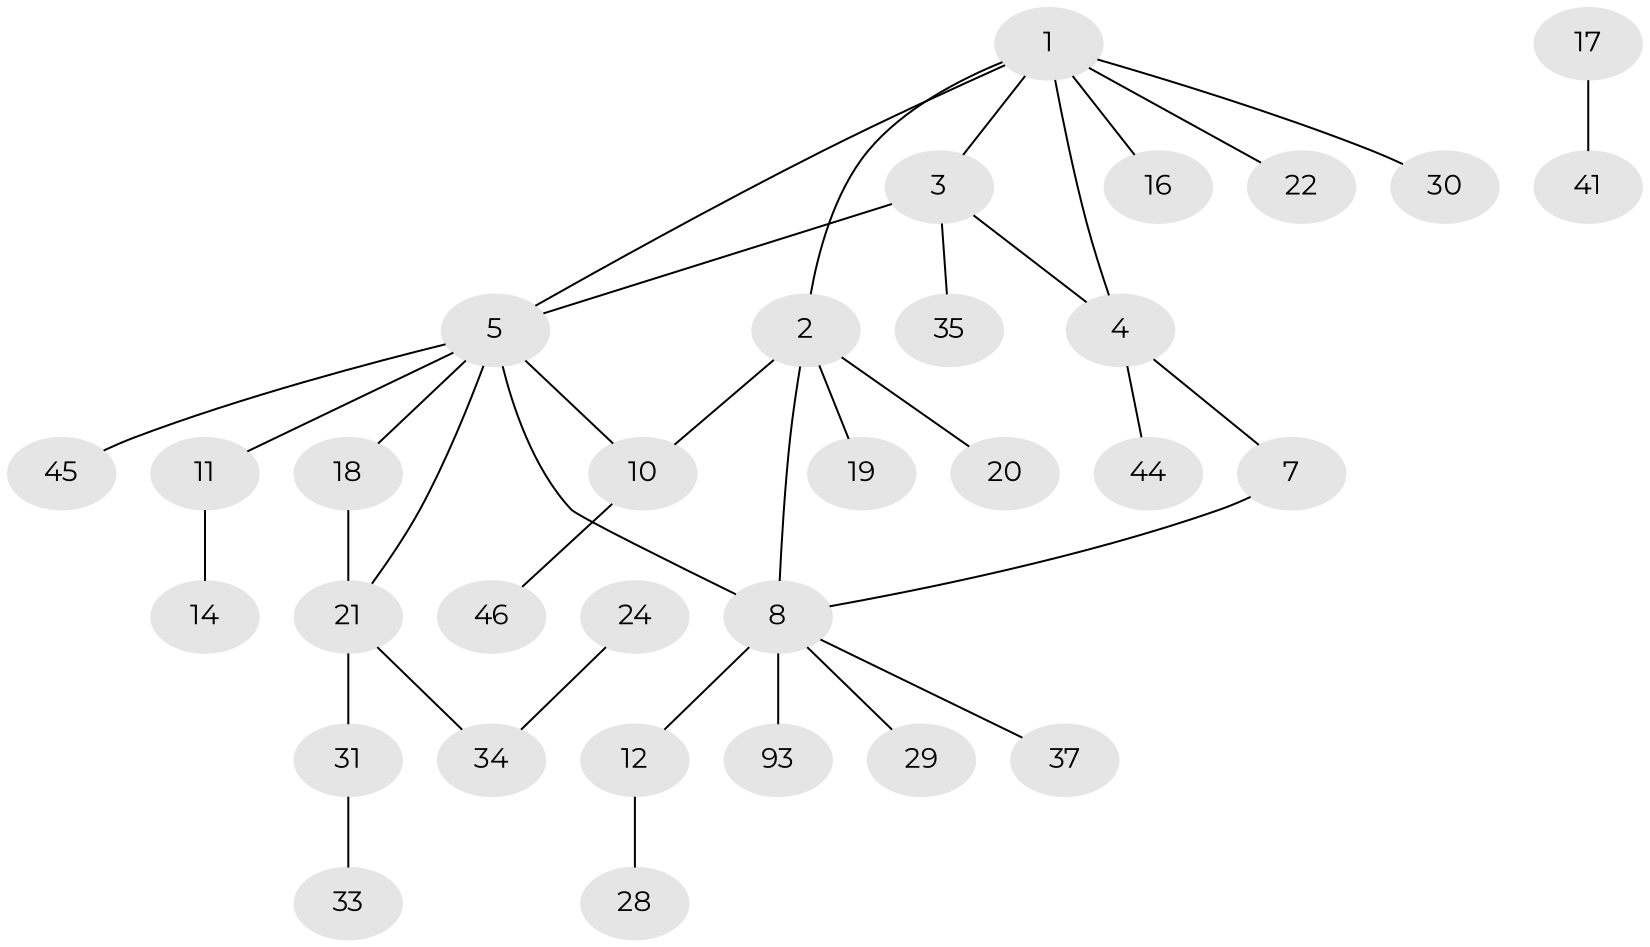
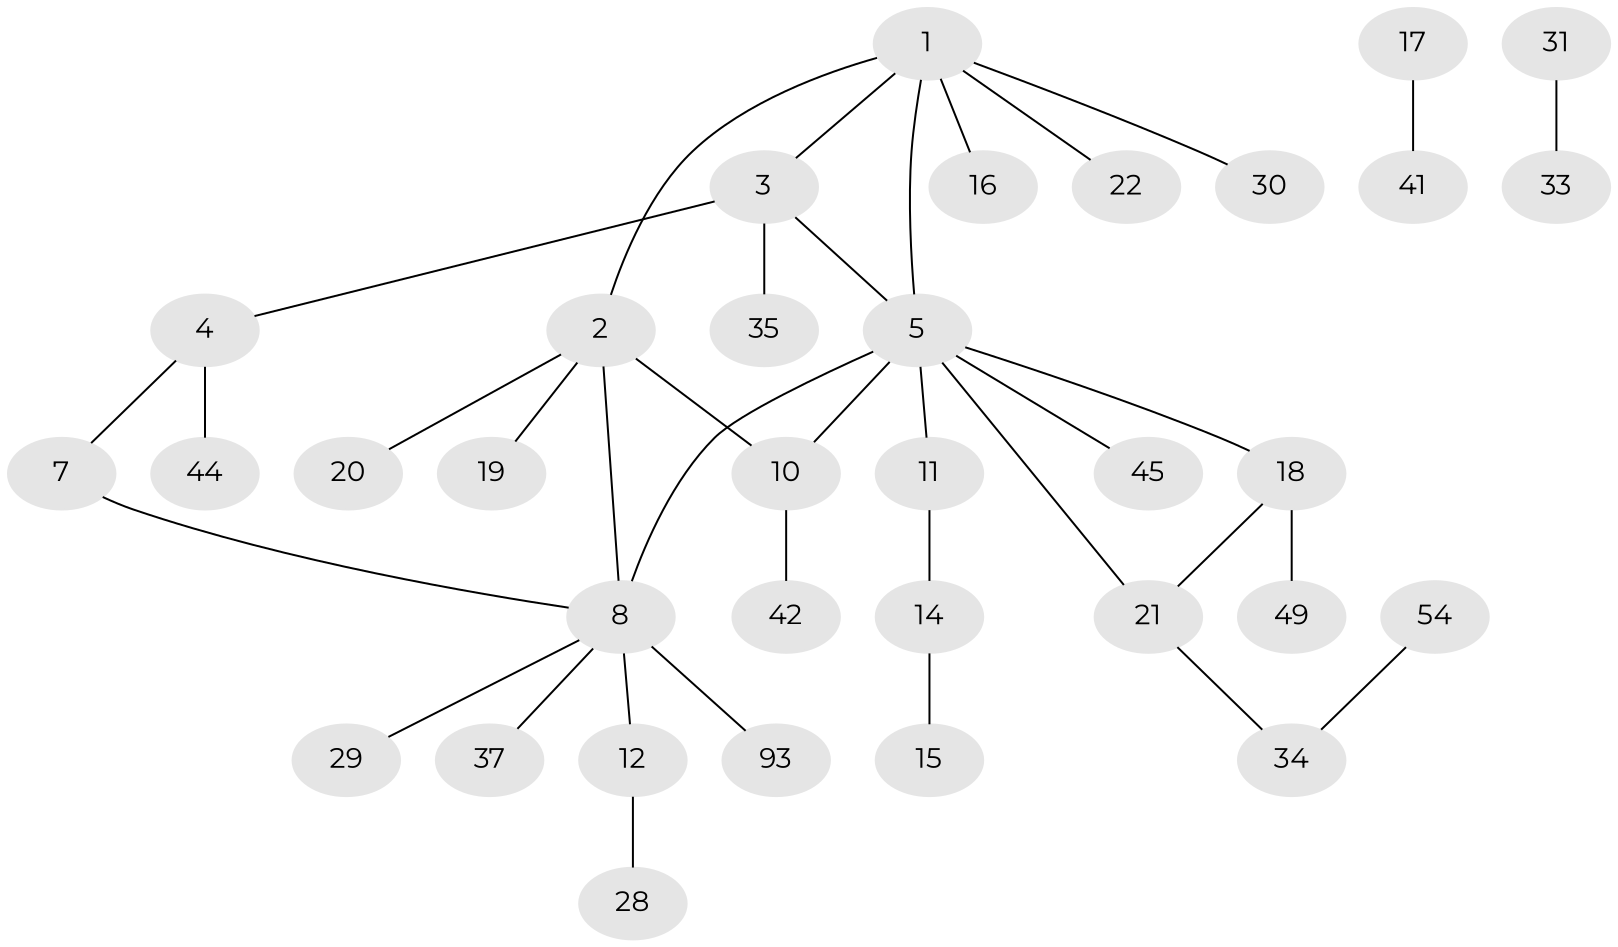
edge "1" -- "4": removed
node "46": label "46" -> "42"
node "24": label "24" -> "54"
node "49": added
edge "21" -- "31": removed
node "15": added
